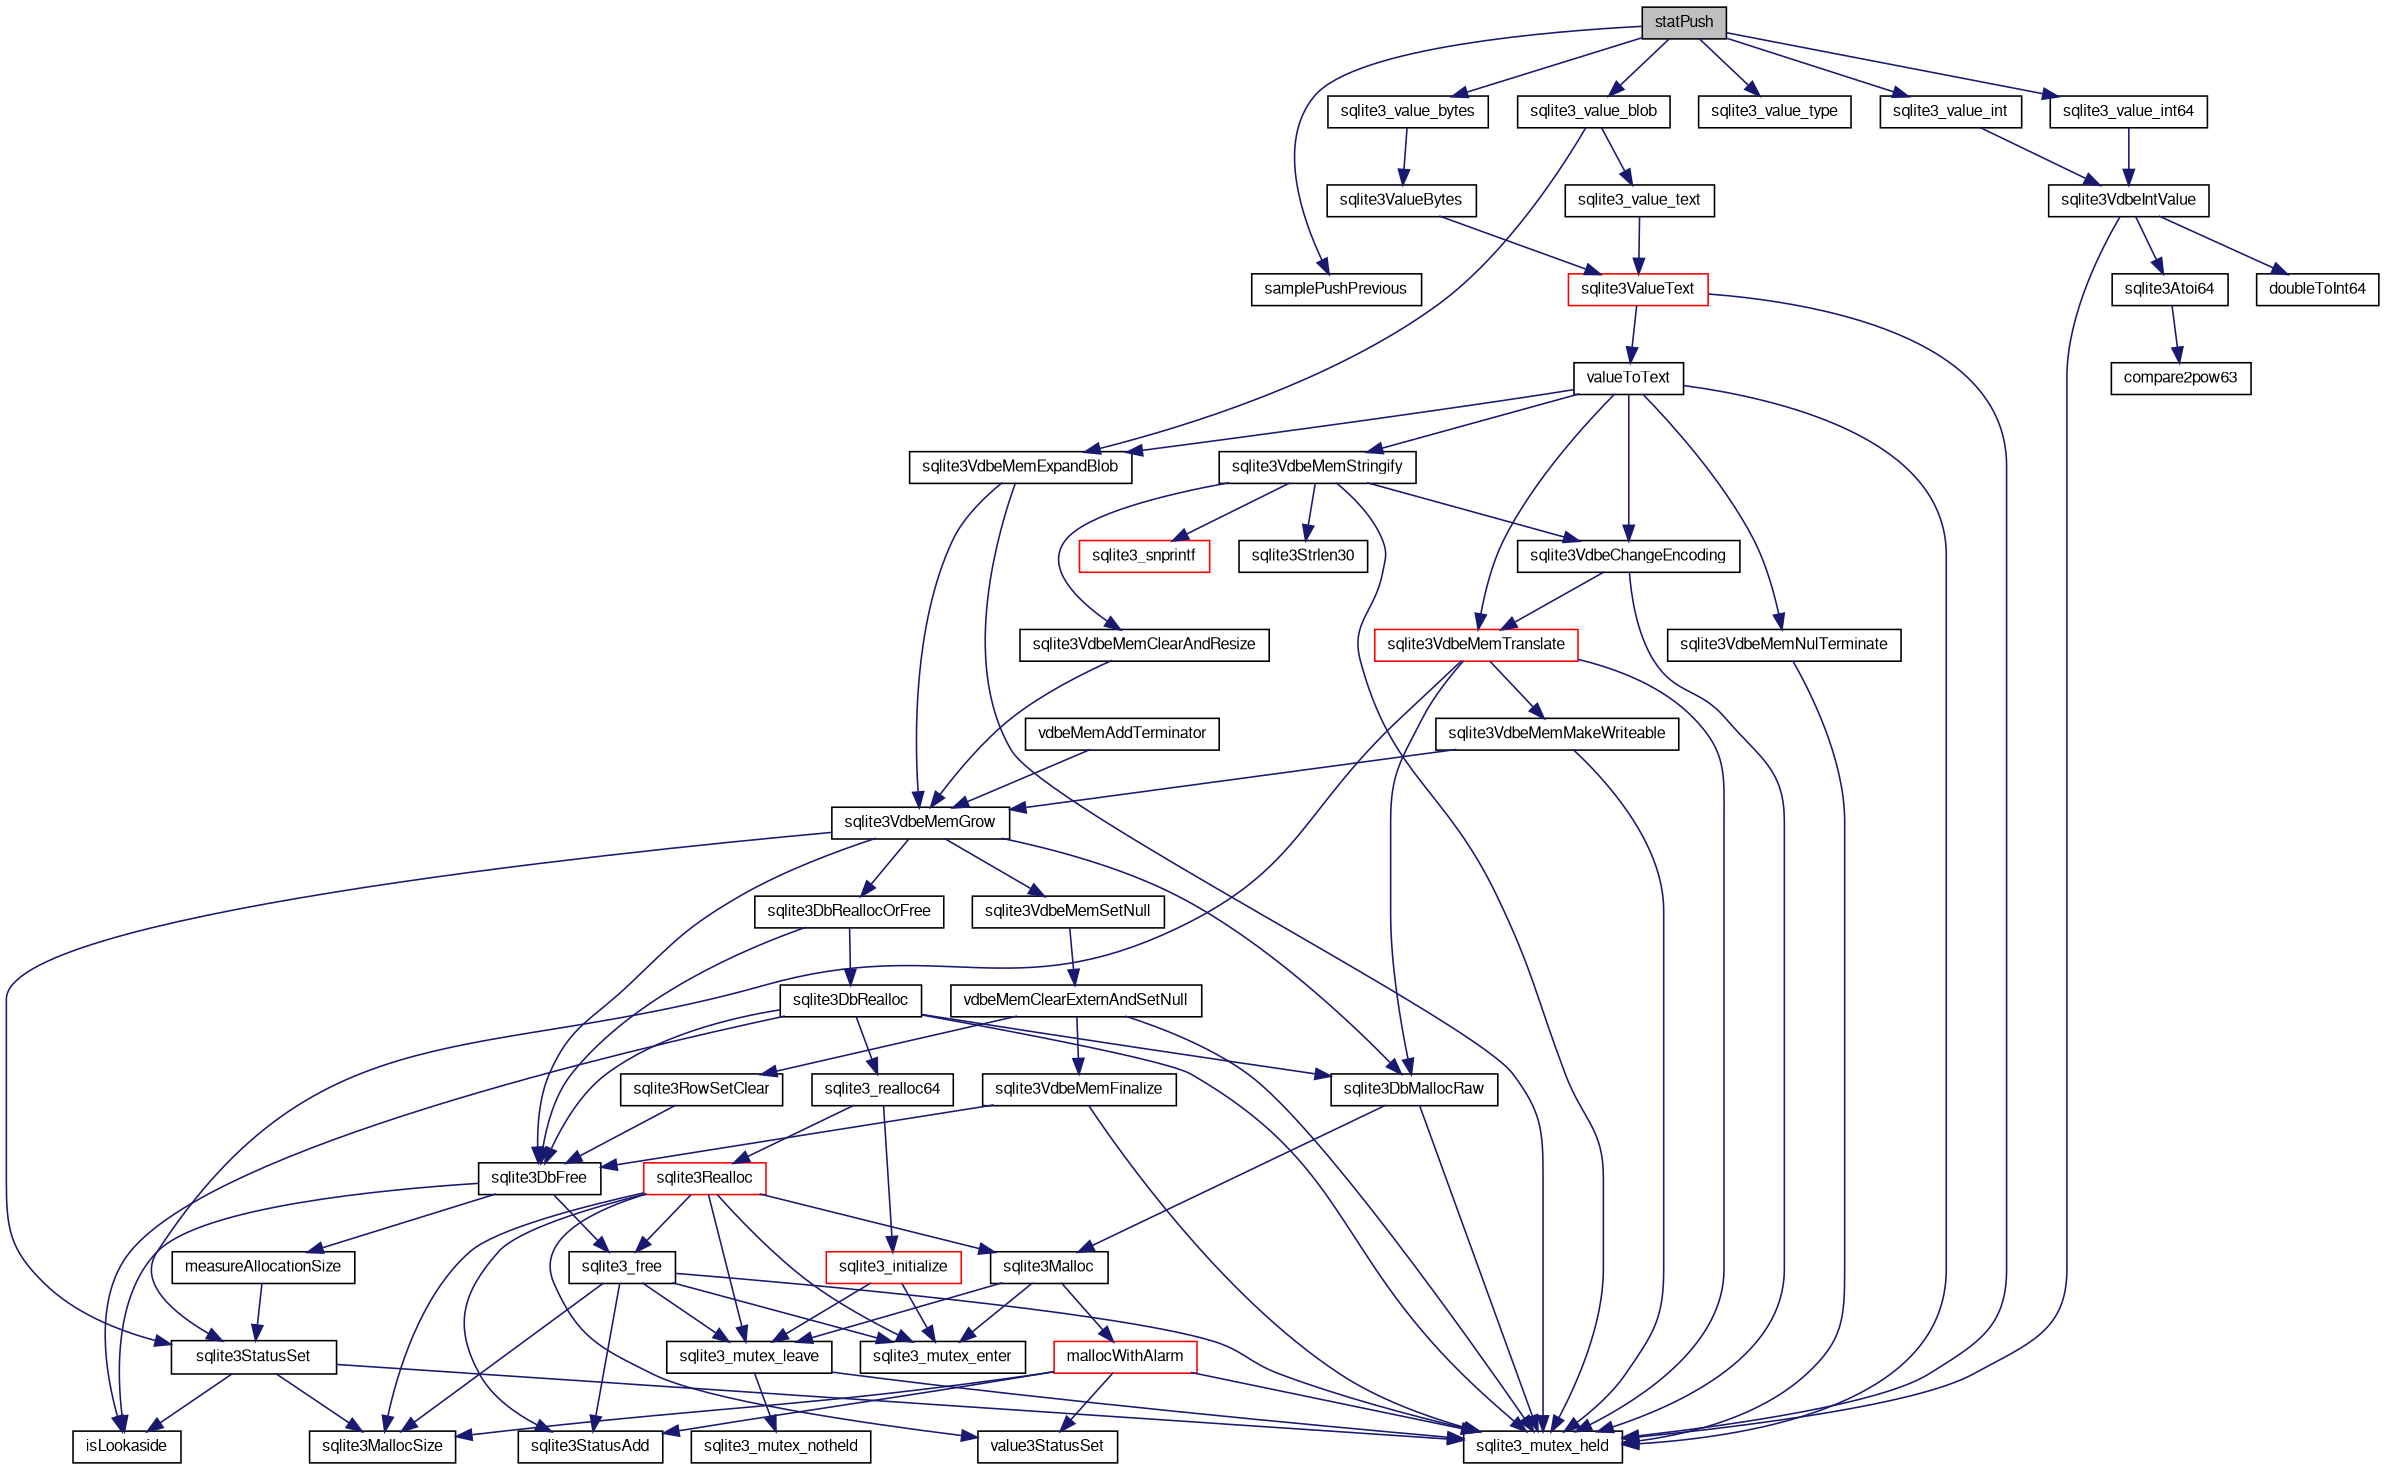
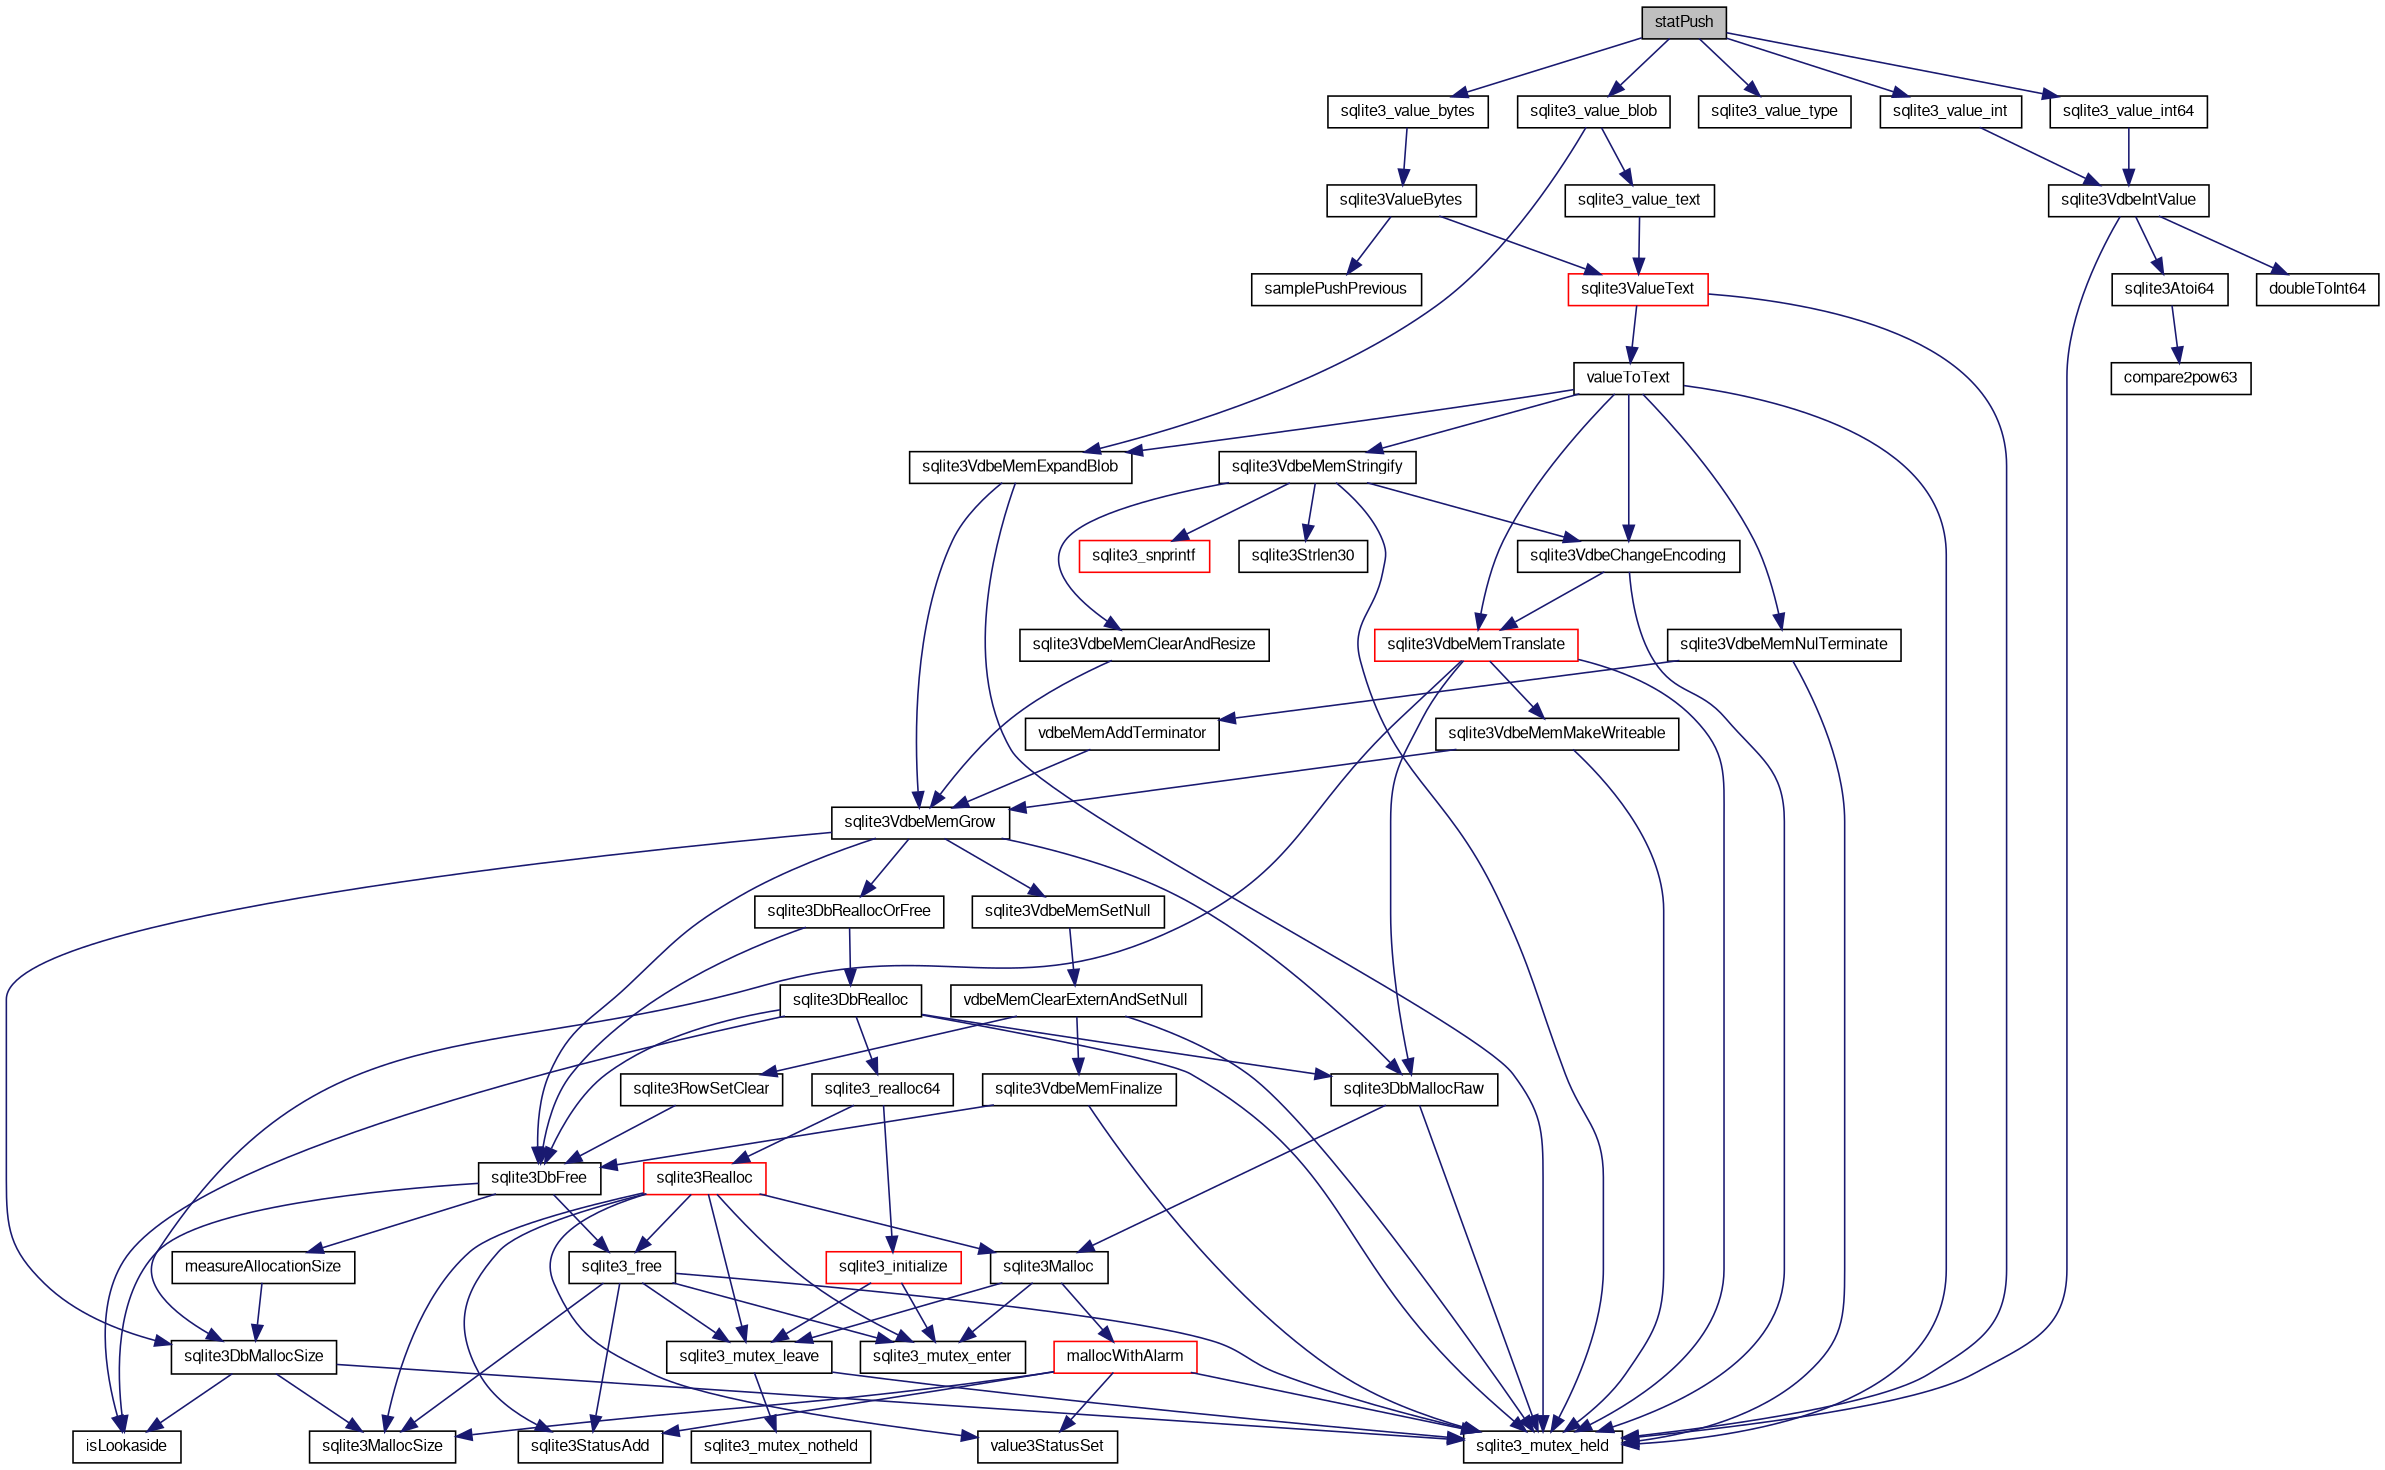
edge "statPush" -> "samplePushPrevious": now "sqlite3ValueBytes" -> "samplePushPrevious"
edge "sqlite3VdbeMemNulTerminate" -> "vdbeMemAddTerminator": added
node "sqlite3StatusSet": label "sqlite3StatusSet" -> "sqlite3DbMallocSize"
